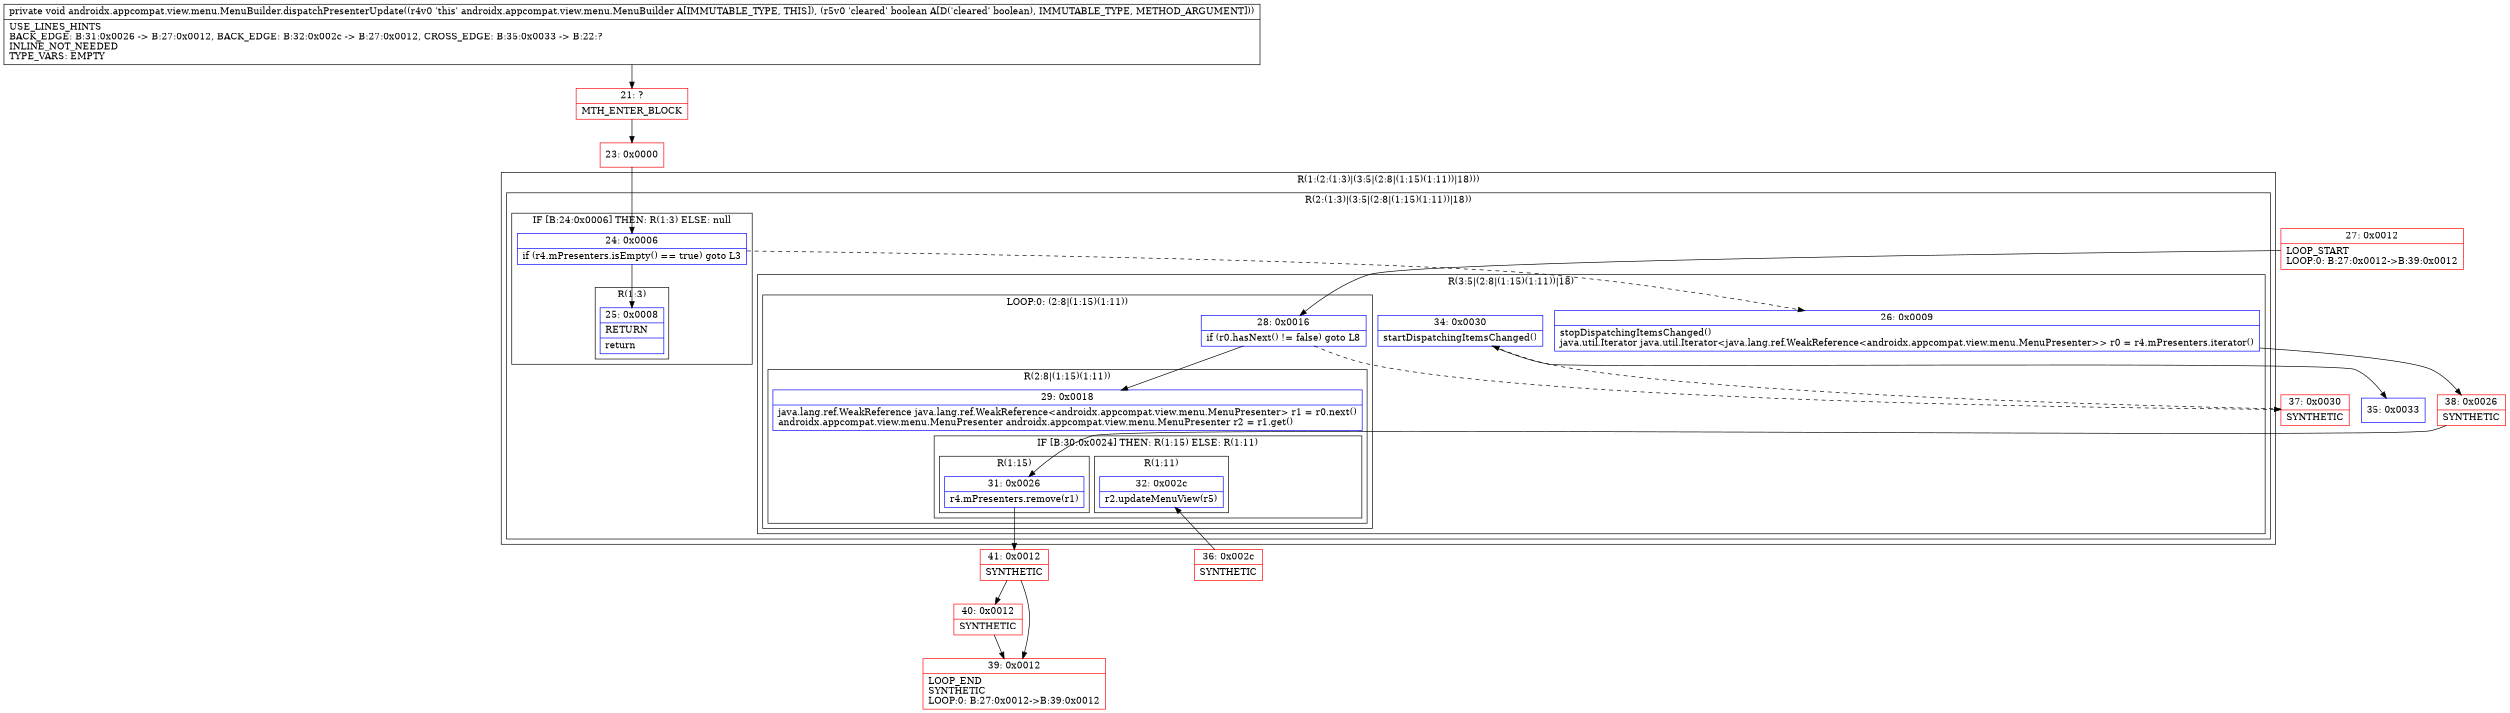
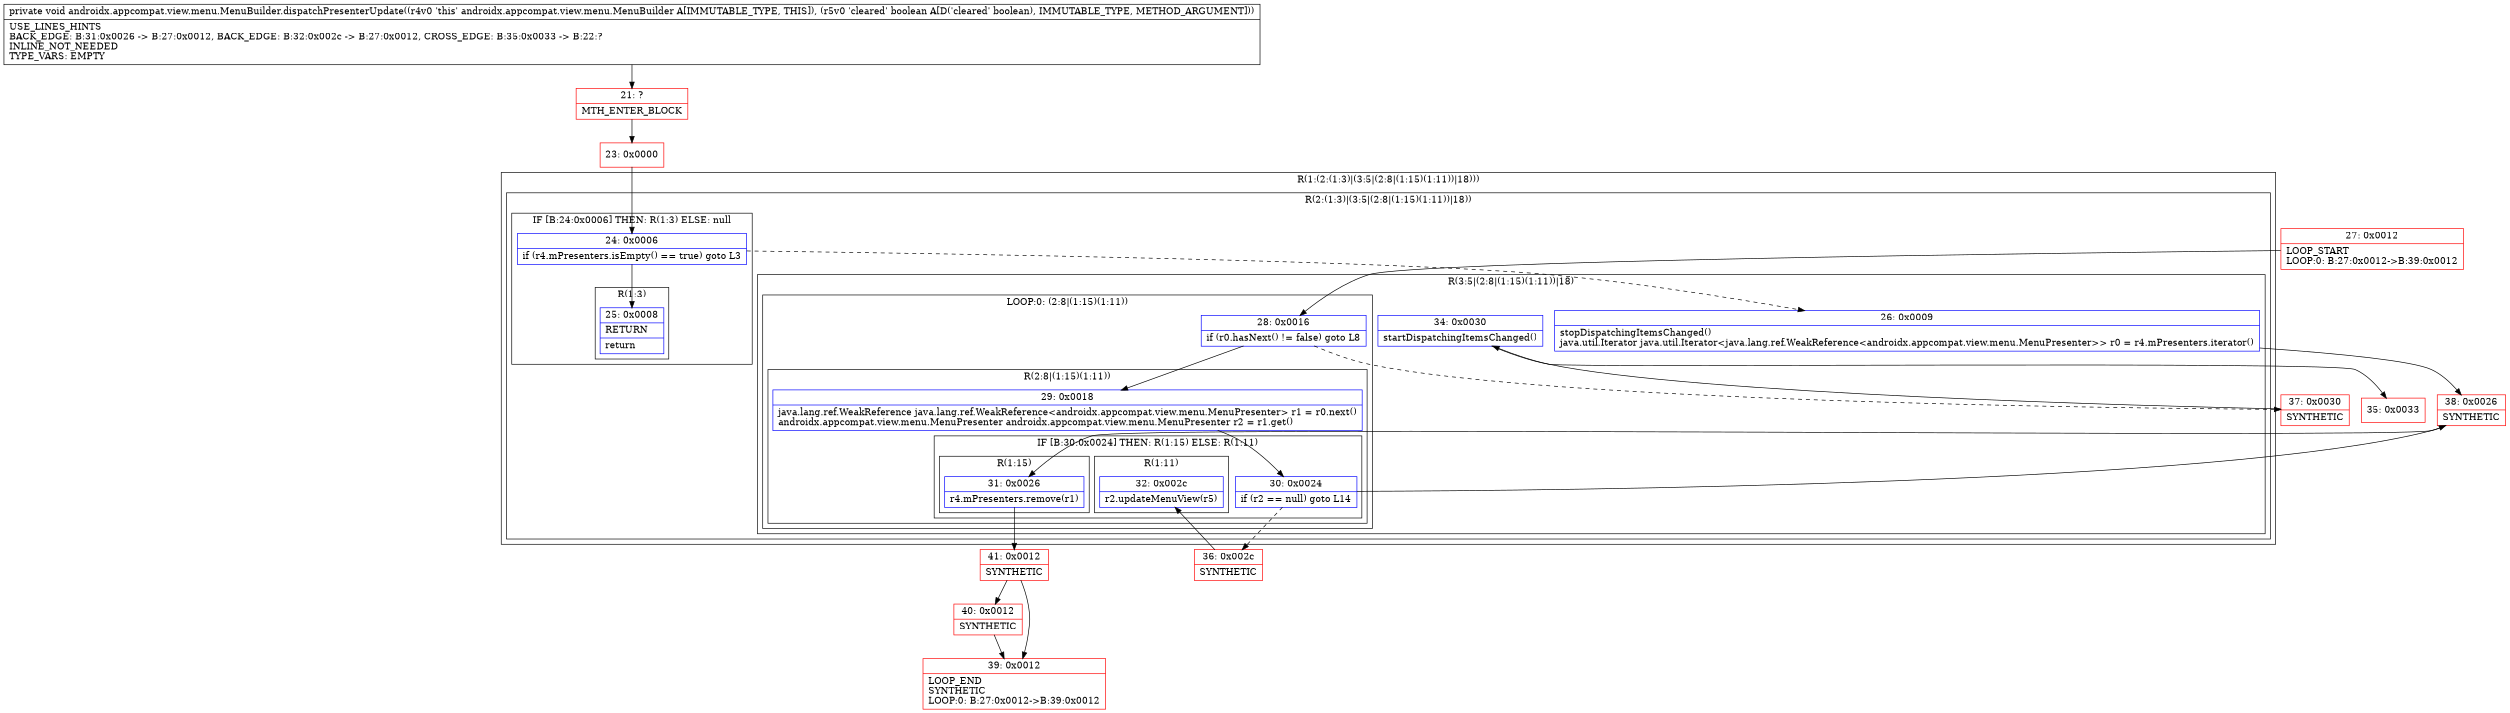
edge "37: 0x0030" -> "34: 0x0030": style dashed -> solid
node "35: 0x0033": color blue -> red
node "30: 0x0024": added
